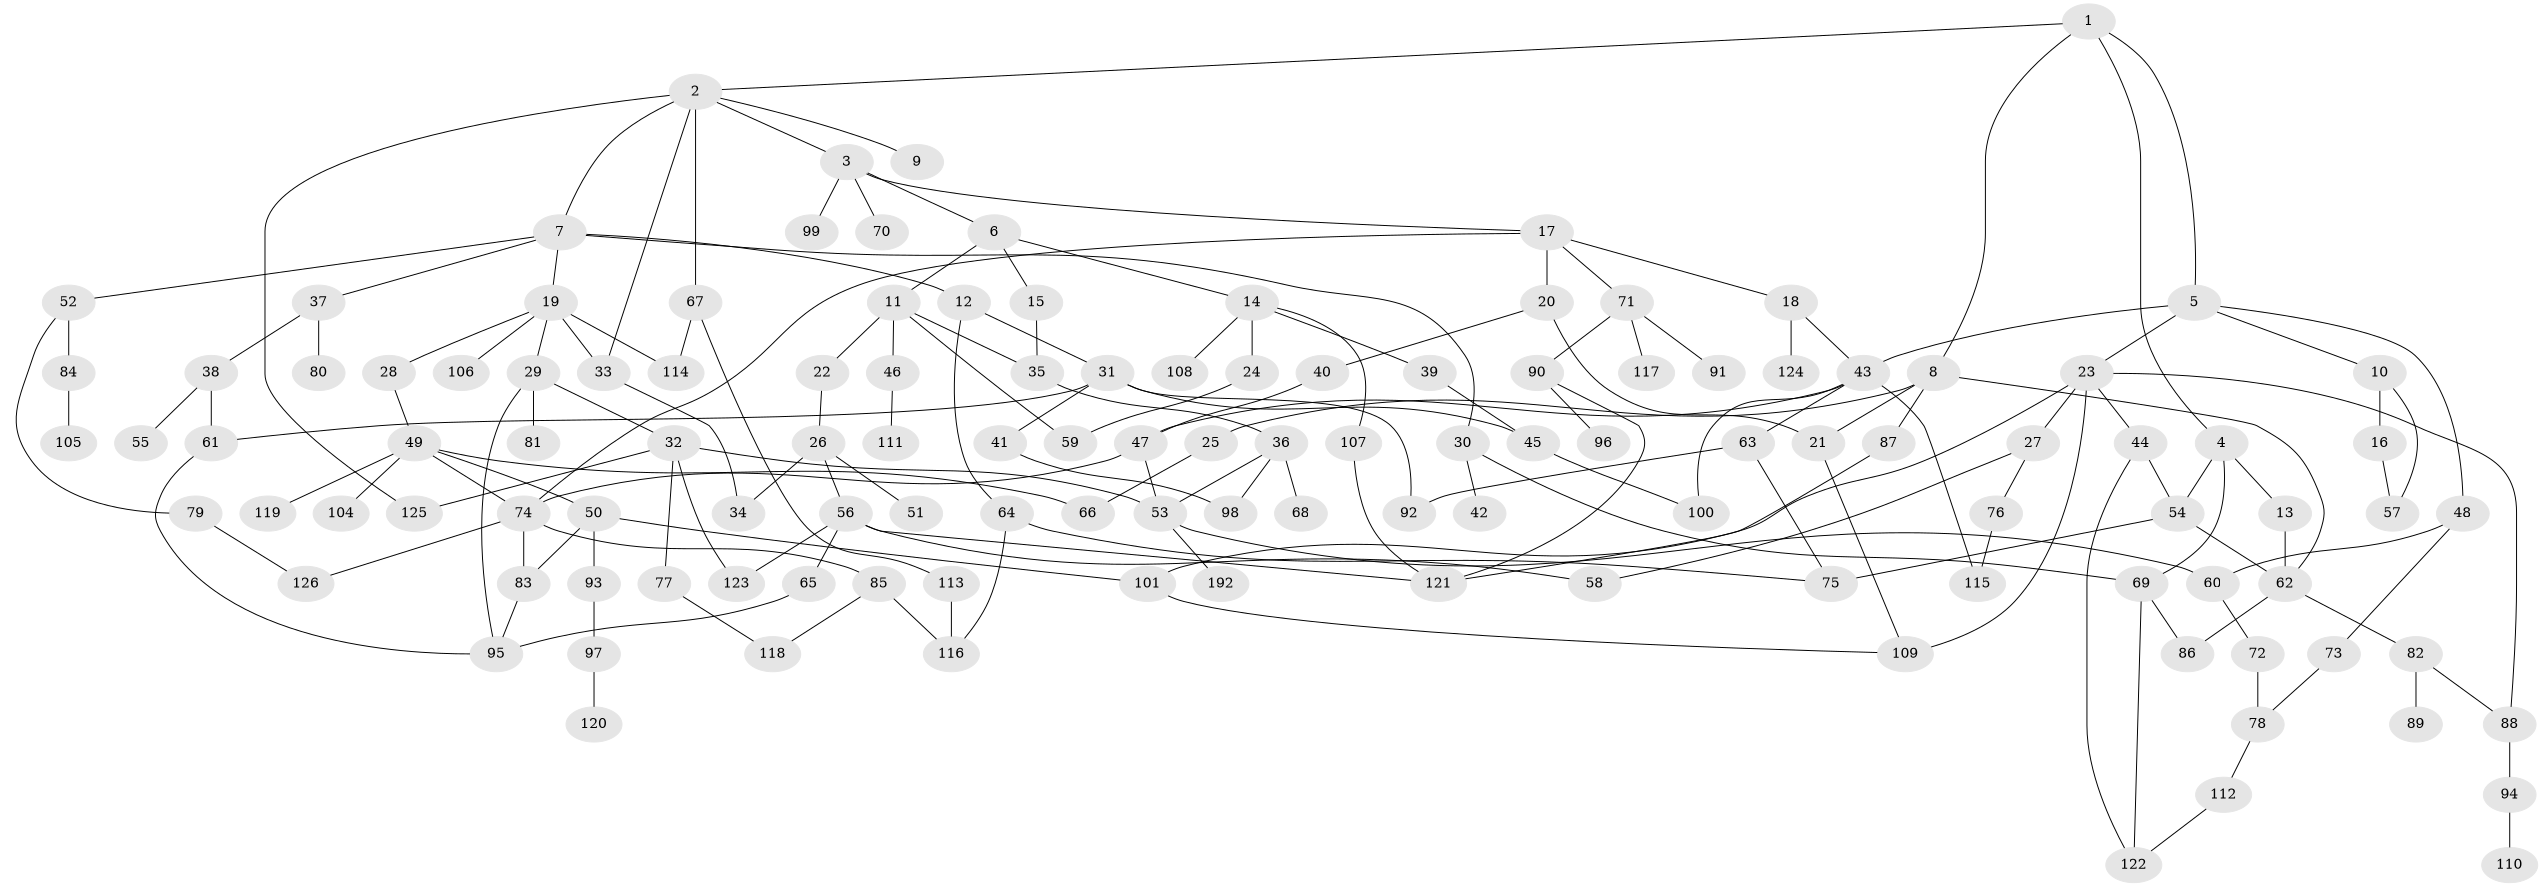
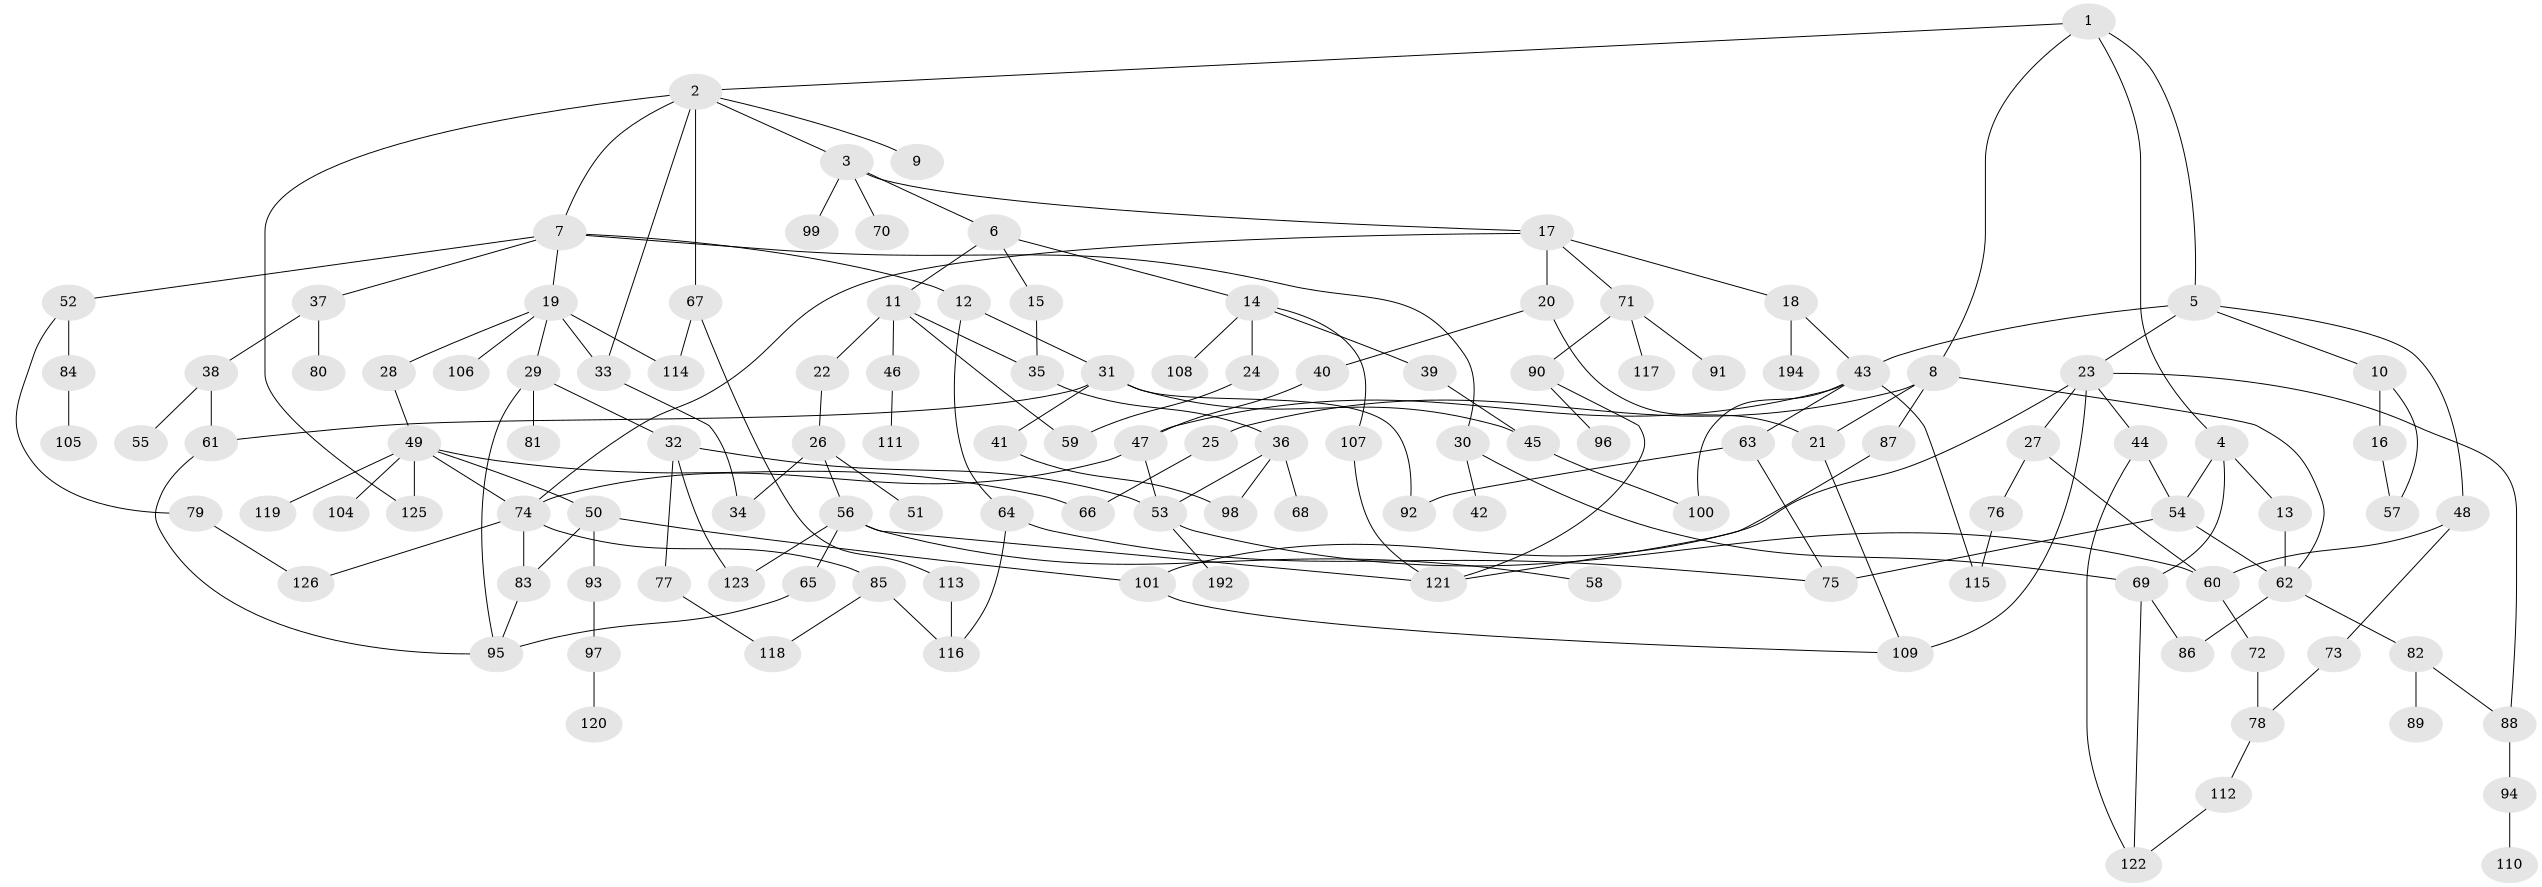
node "124": label "124" -> "194"
edge "32" -- "125": now "49" -- "125"
edge "27" -- "58": now "27" -- "60"
